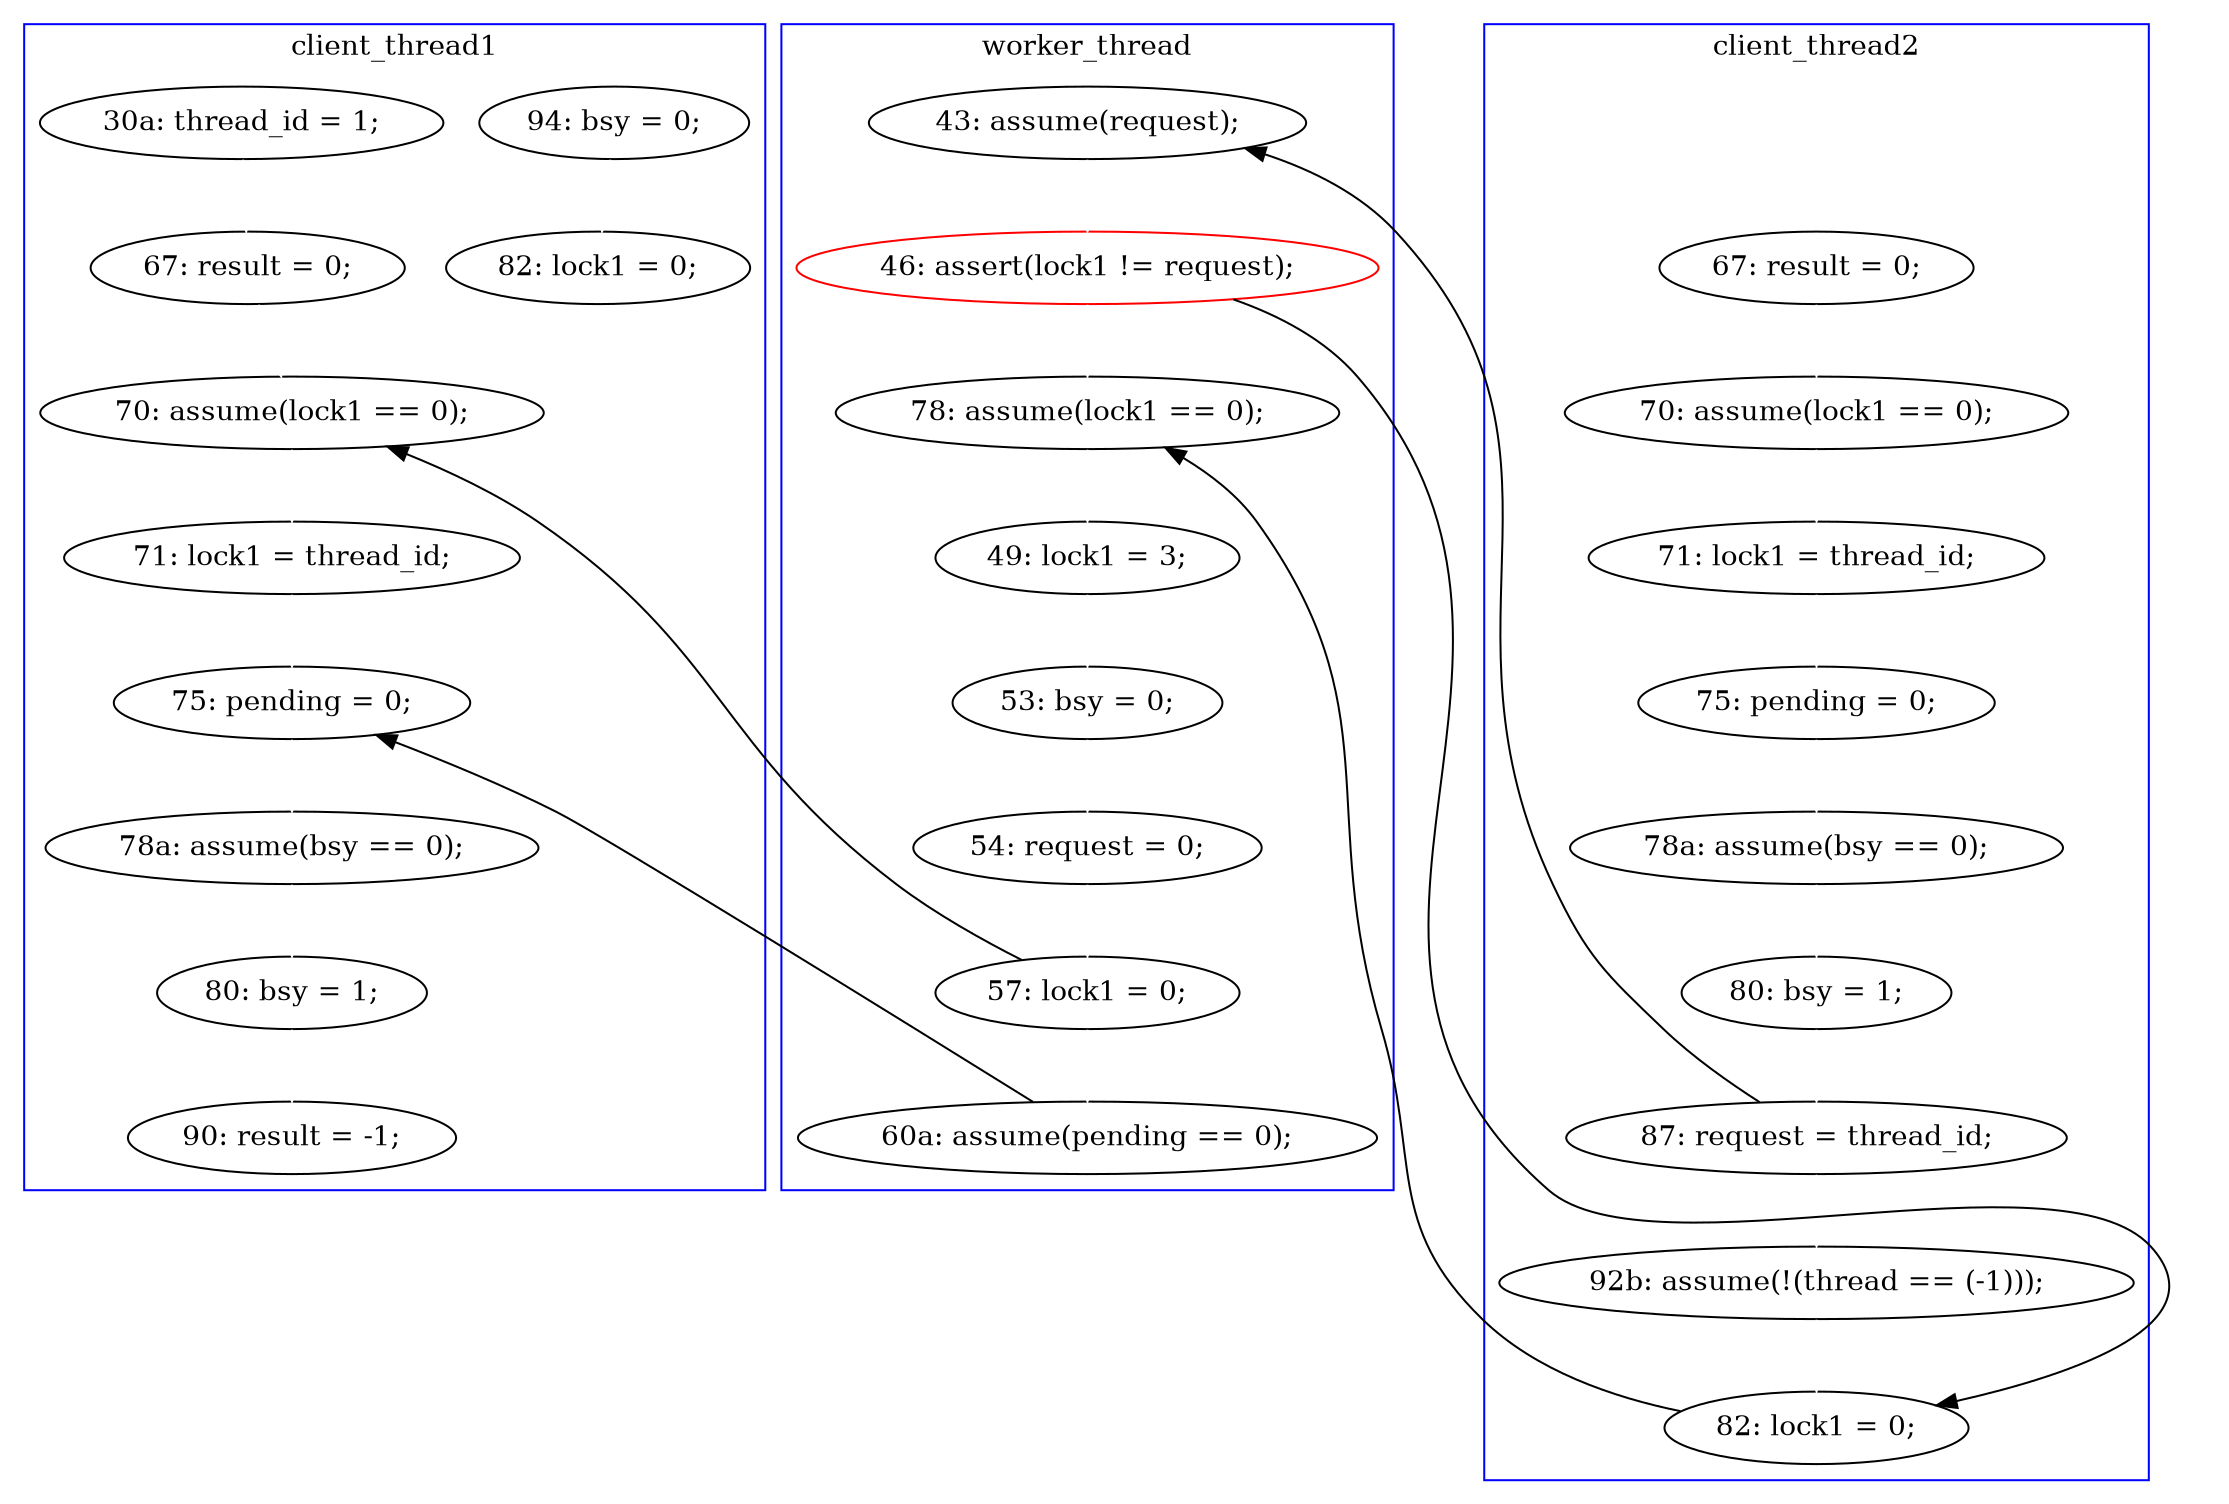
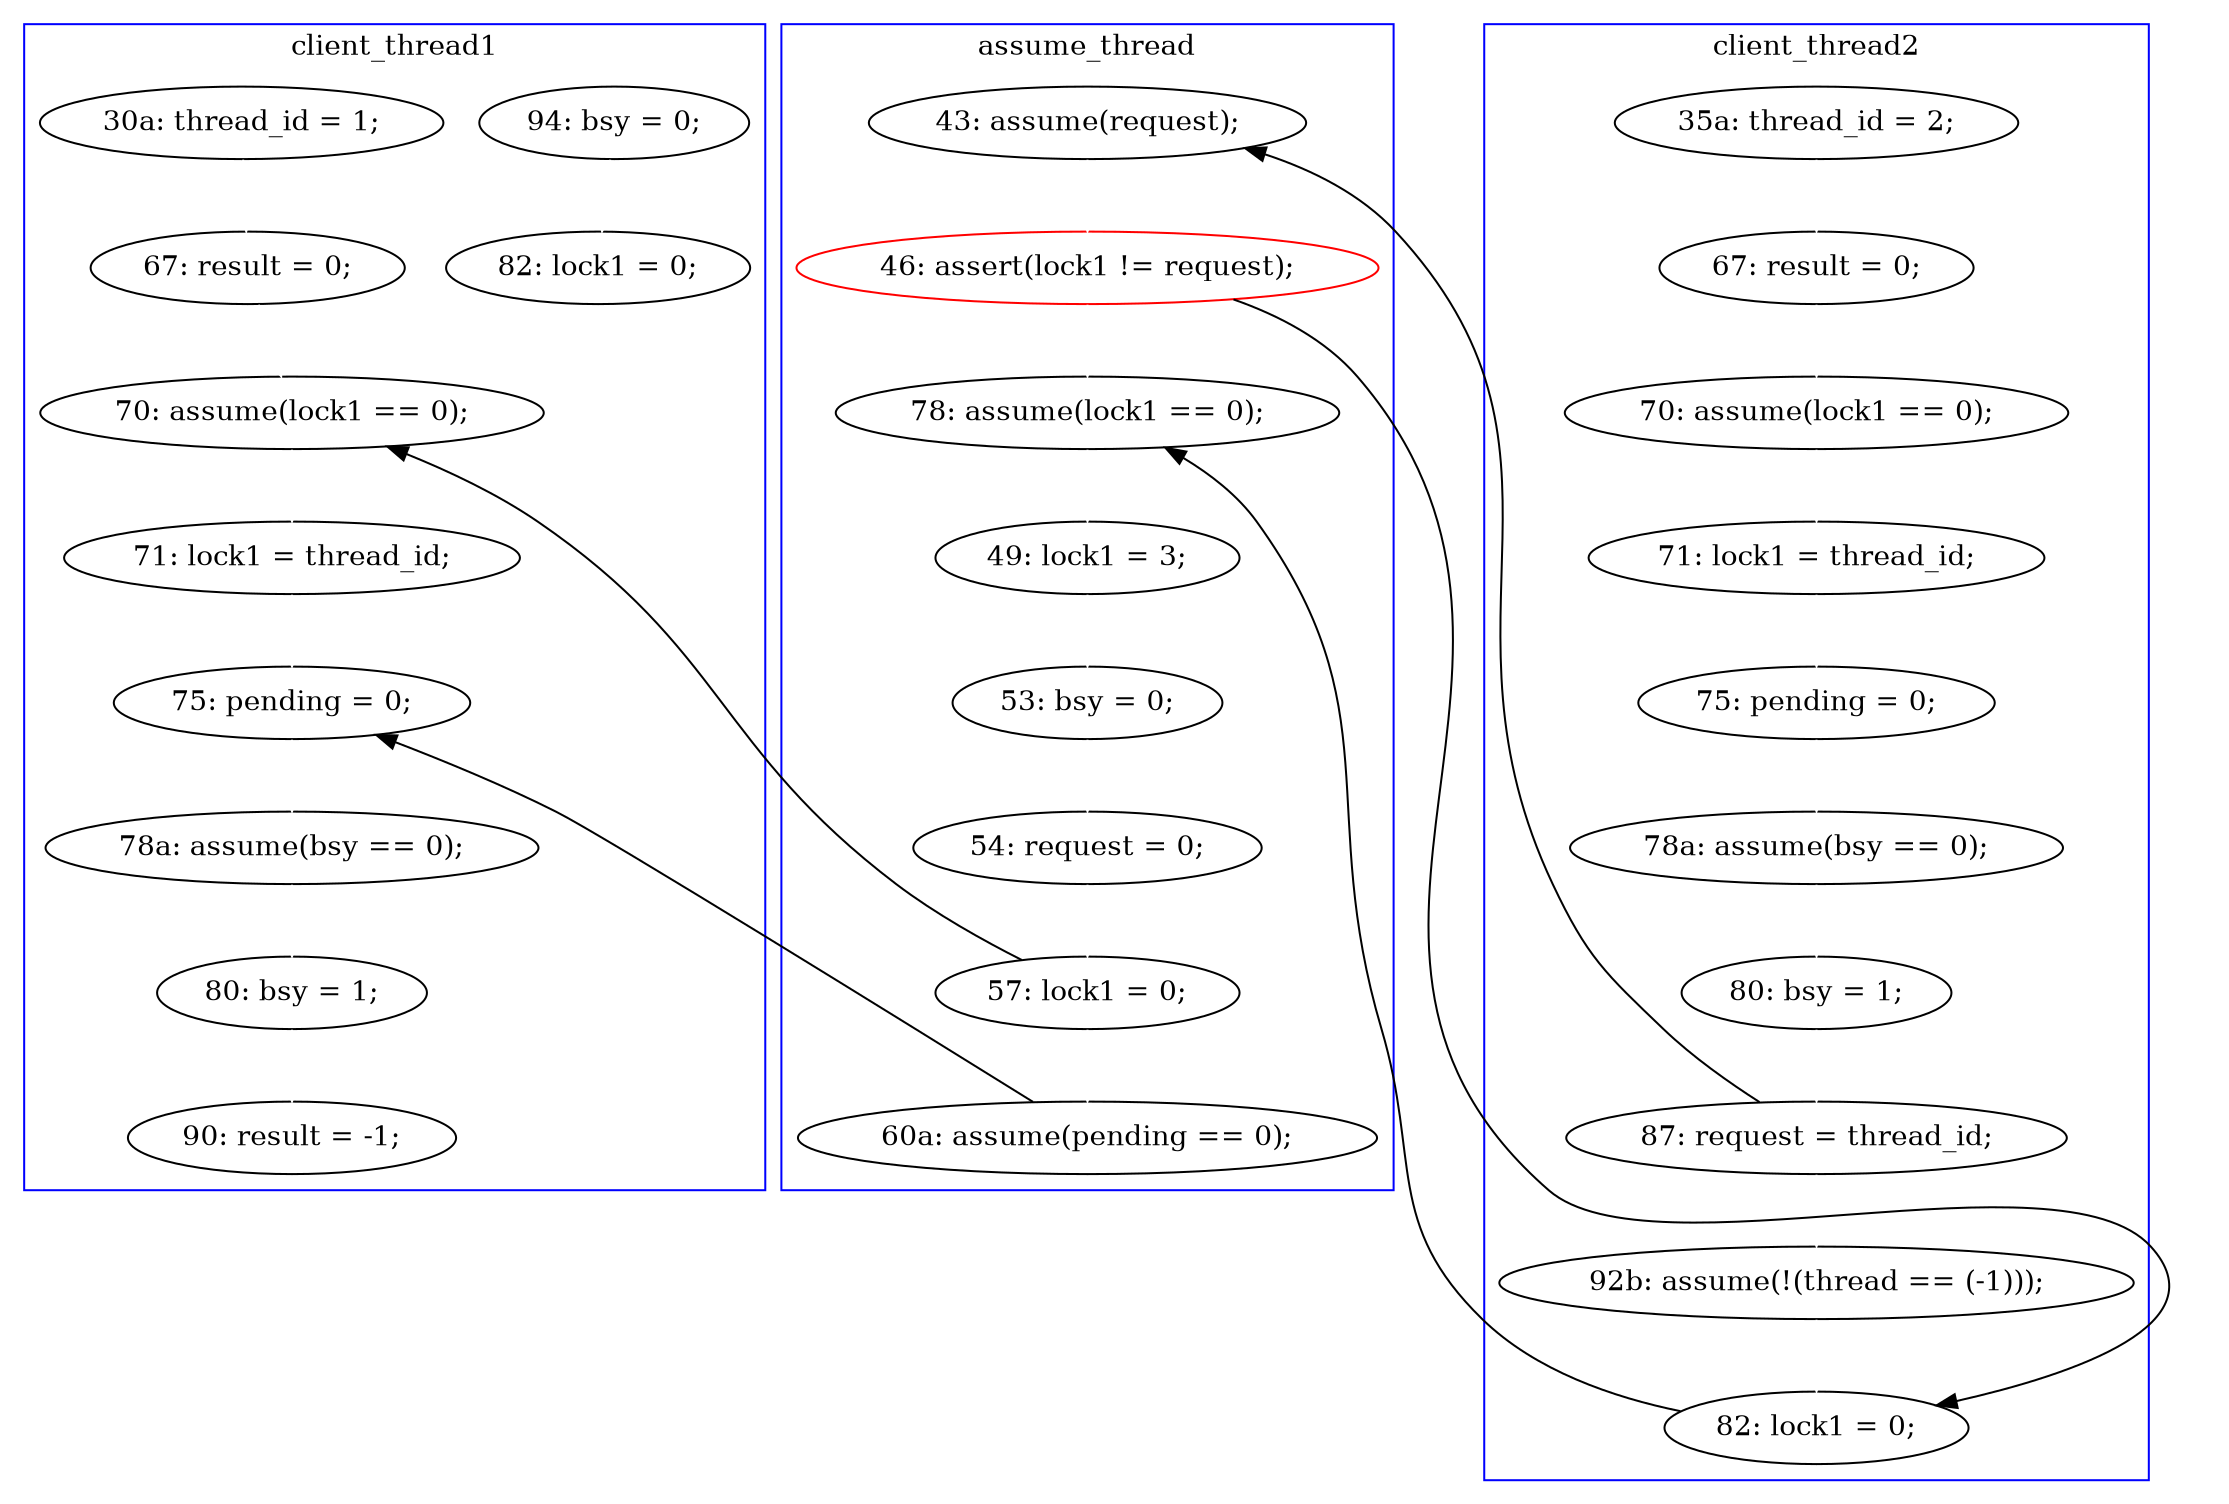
cluster "worker_thread": label "worker_thread" -> "assume_thread"
node "35a: thread_id = 2;": added
